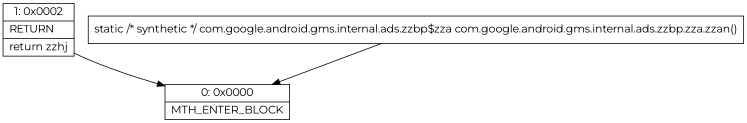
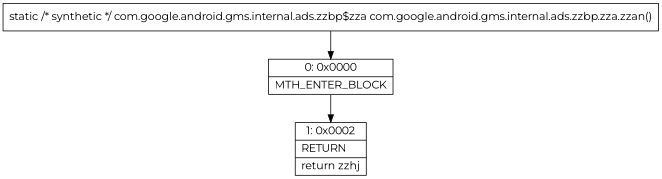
edge "1: 0x0002" -> "0: 0x0000": reversed
